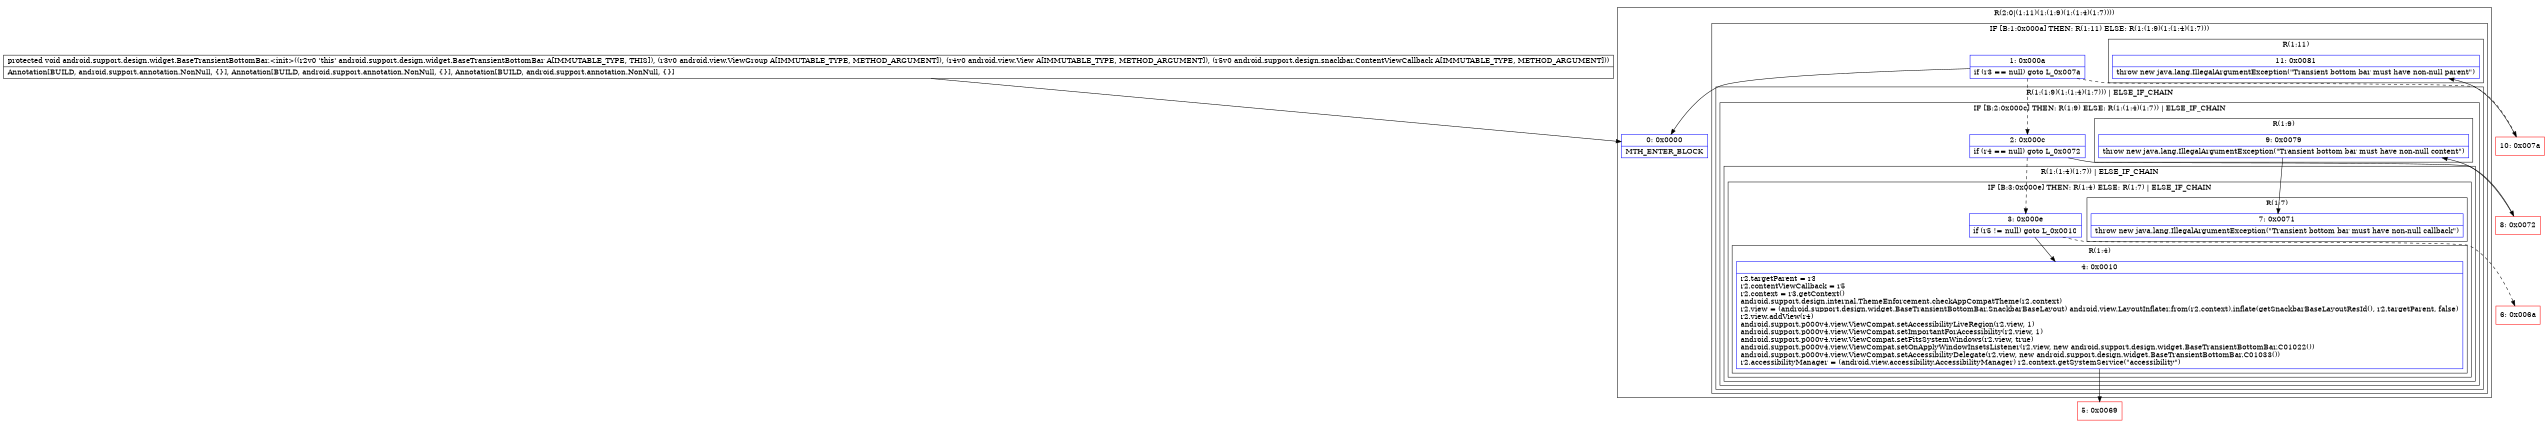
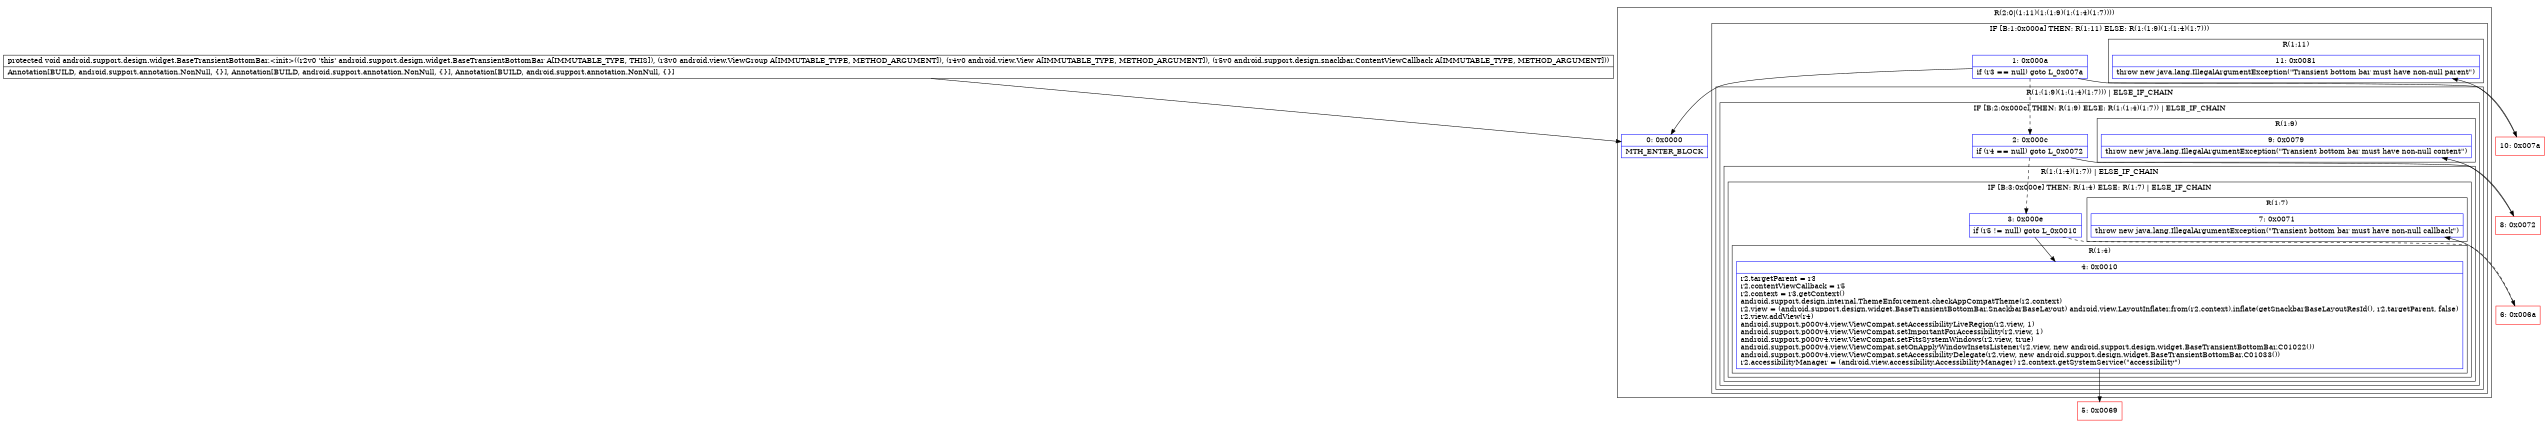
edge "1: 0x000a" -> "10: 0x007a": style dashed -> solid
edge "9: 0x0079" -> "7: 0x0071": now "6: 0x006a" -> "7: 0x0071"
